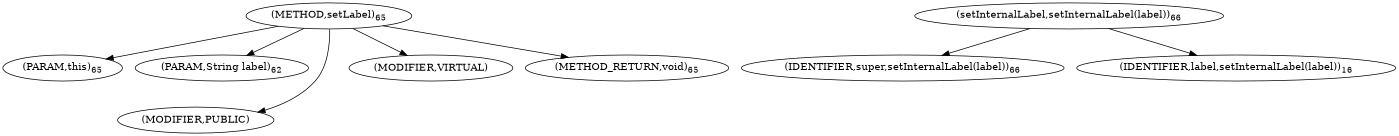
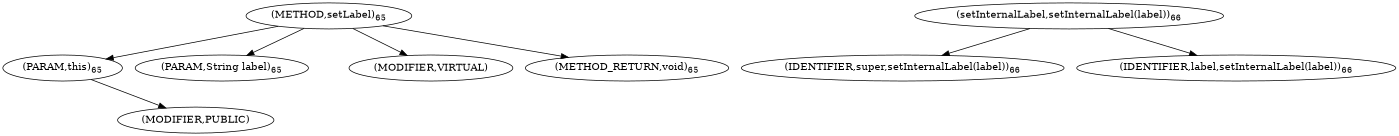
node "(PARAM,String label)": text "62" -> "65"
node "(IDENTIFIER,label,setInternalLabel(label))": text "16" -> "66"
edge "(METHOD,setLabel)" -> "(MODIFIER,PUBLIC)": now "(PARAM,this)" -> "(MODIFIER,PUBLIC)"
